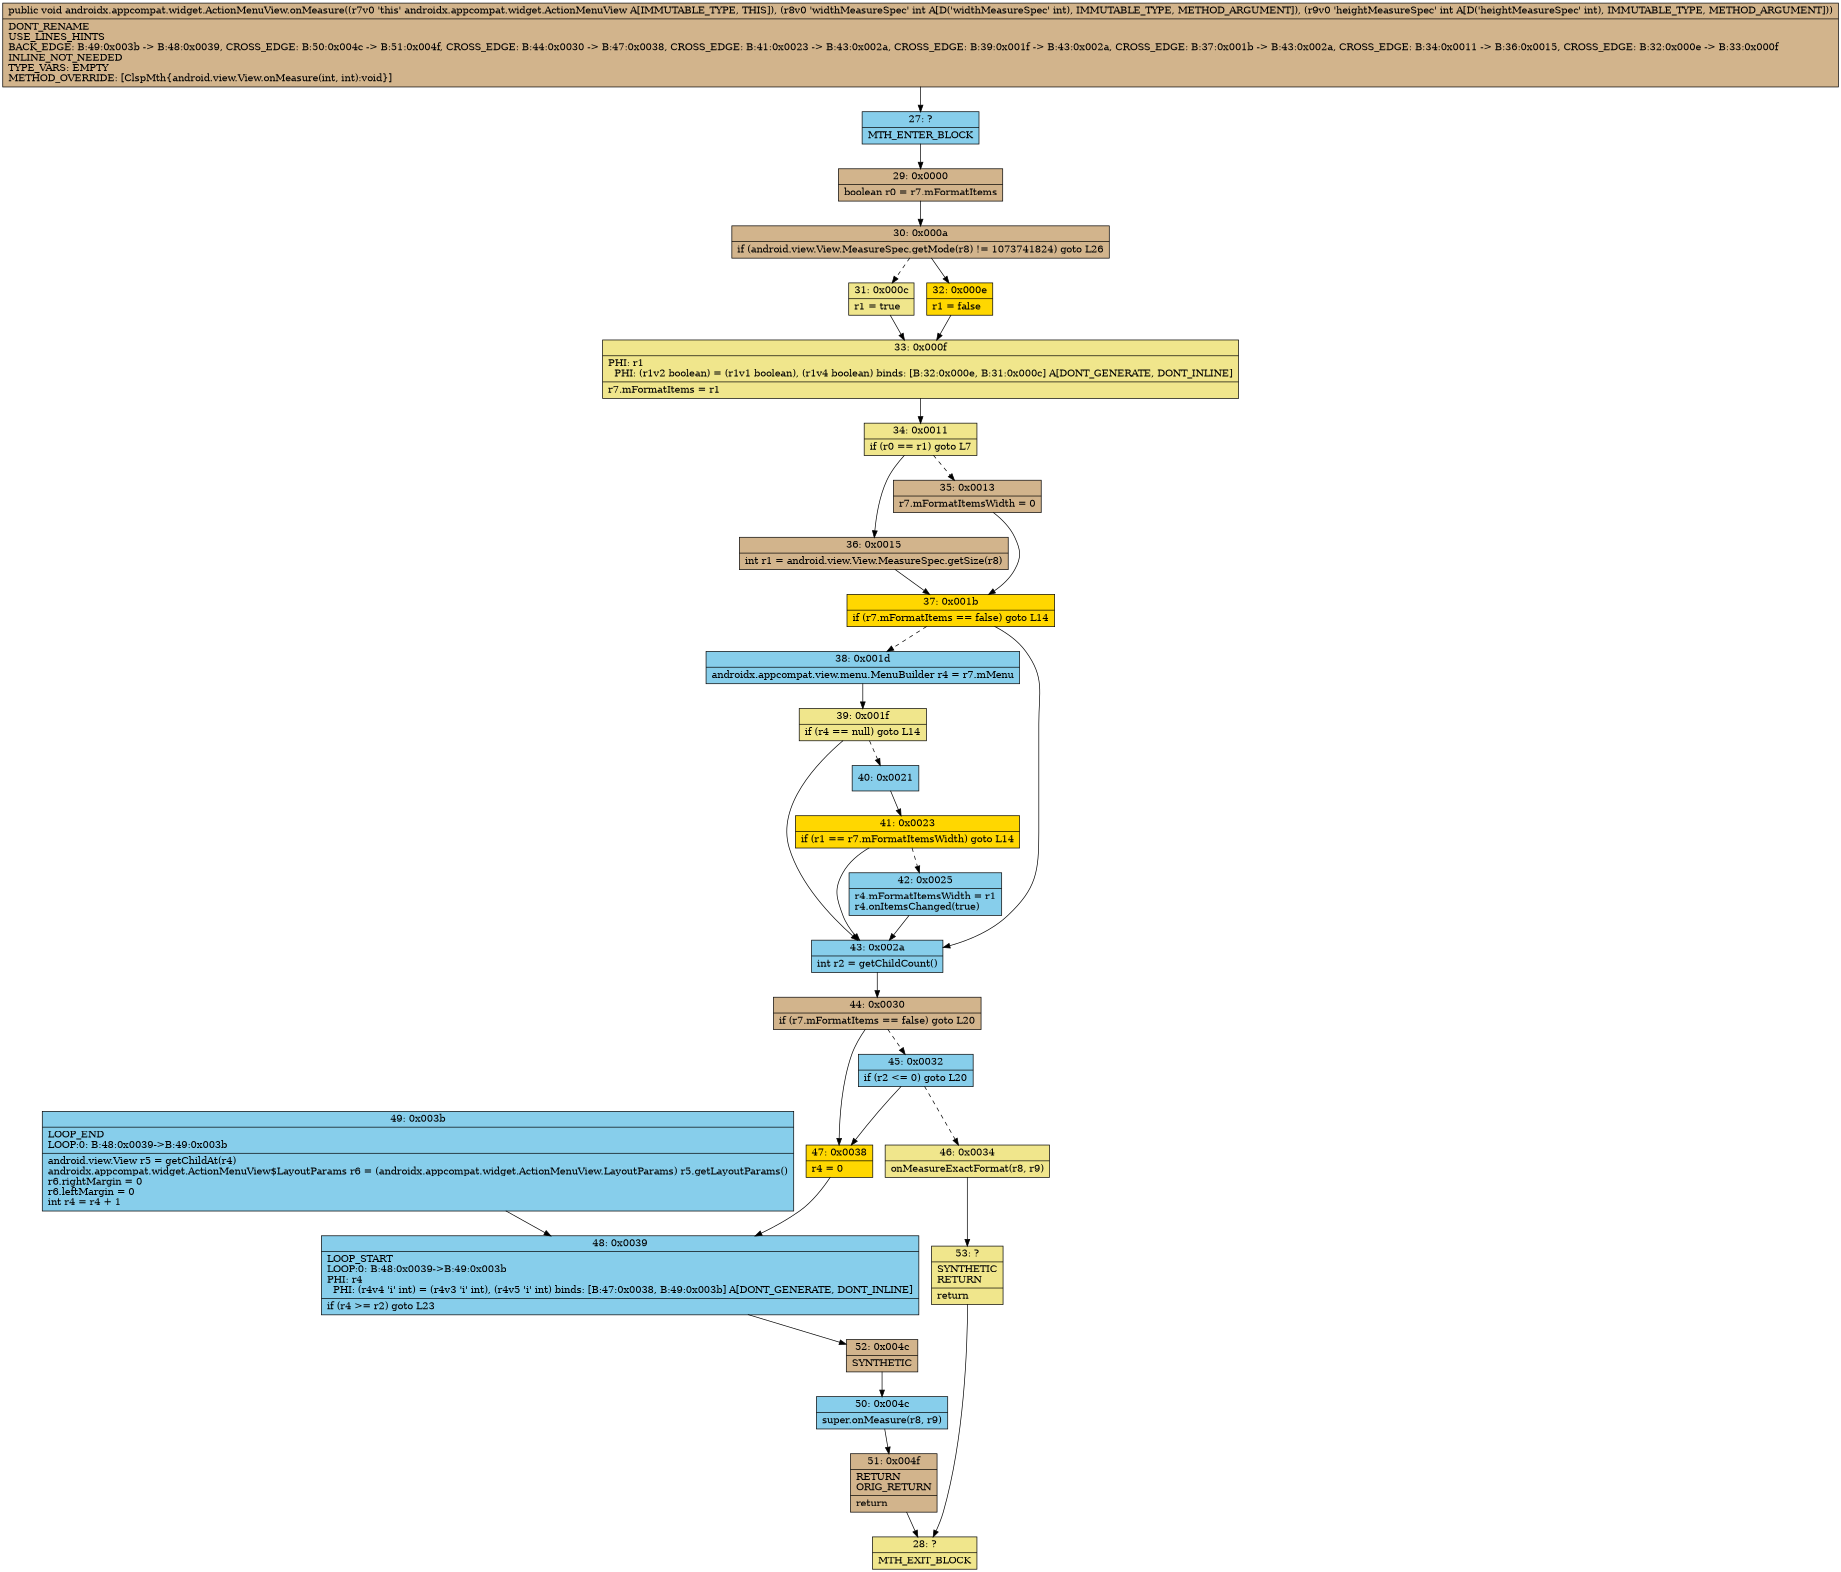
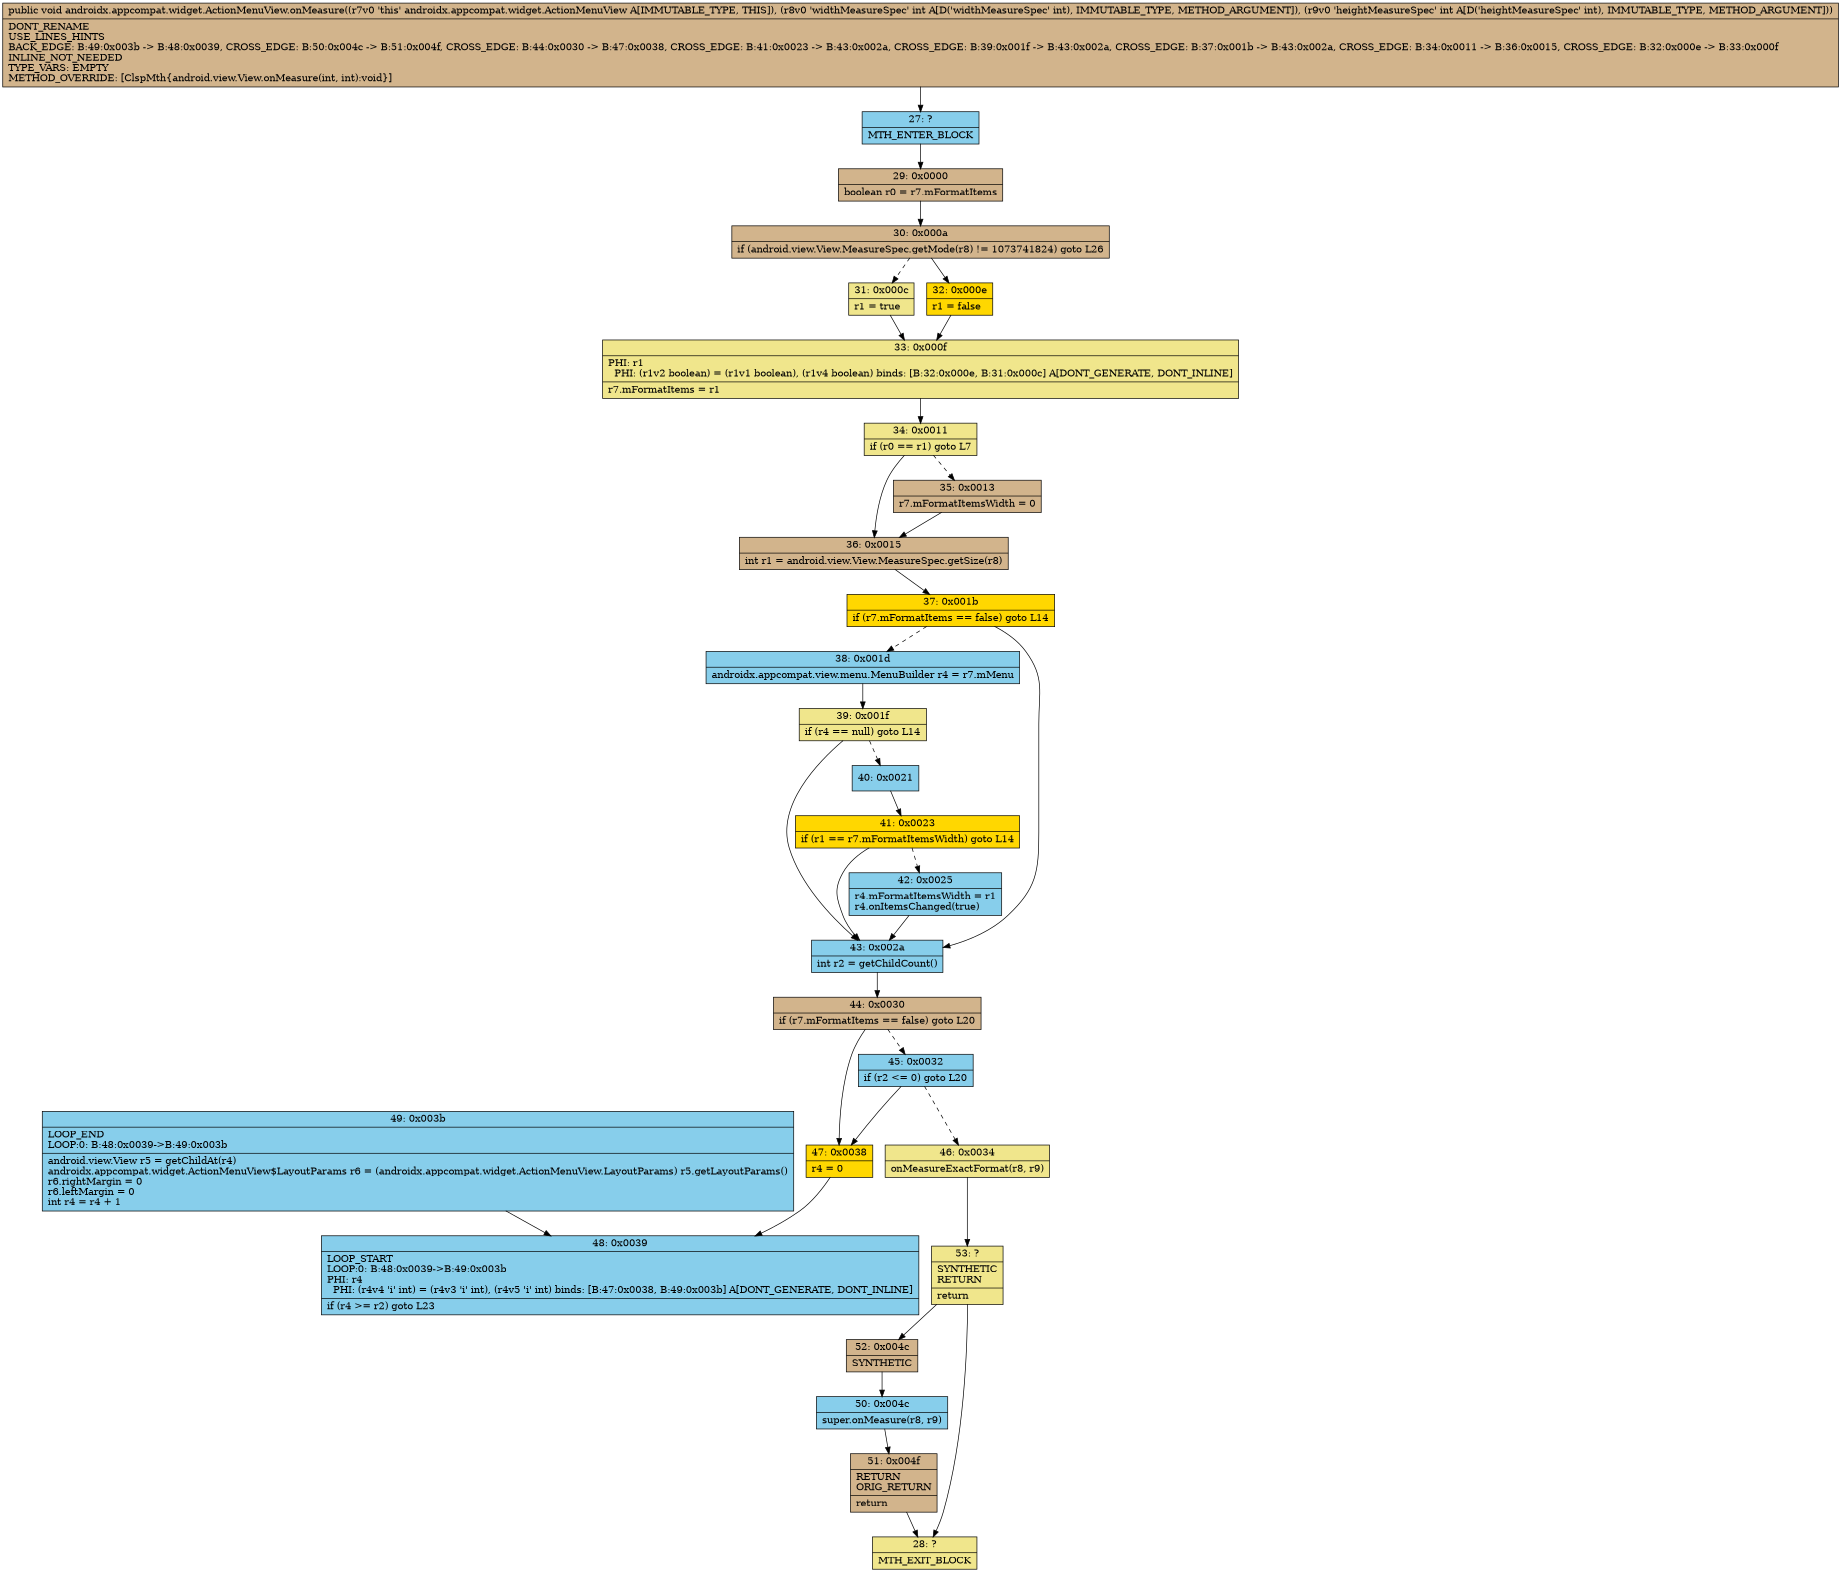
edge "35: 0x0013" -> "37: 0x001b": now "35: 0x0013" -> "36: 0x0015"
edge "48: 0x0039" -> "52: 0x004c": now "53: ?" -> "52: 0x004c"
